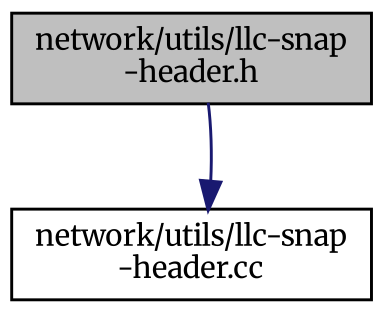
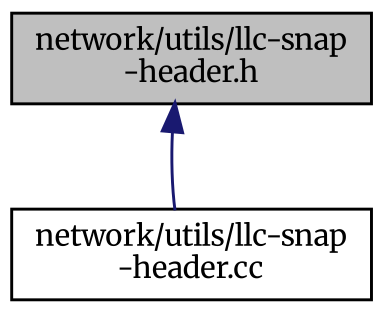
edge "network/utils/llc-snap -header.h" -> "network/utils/llc-snap -header.cc": reversed
